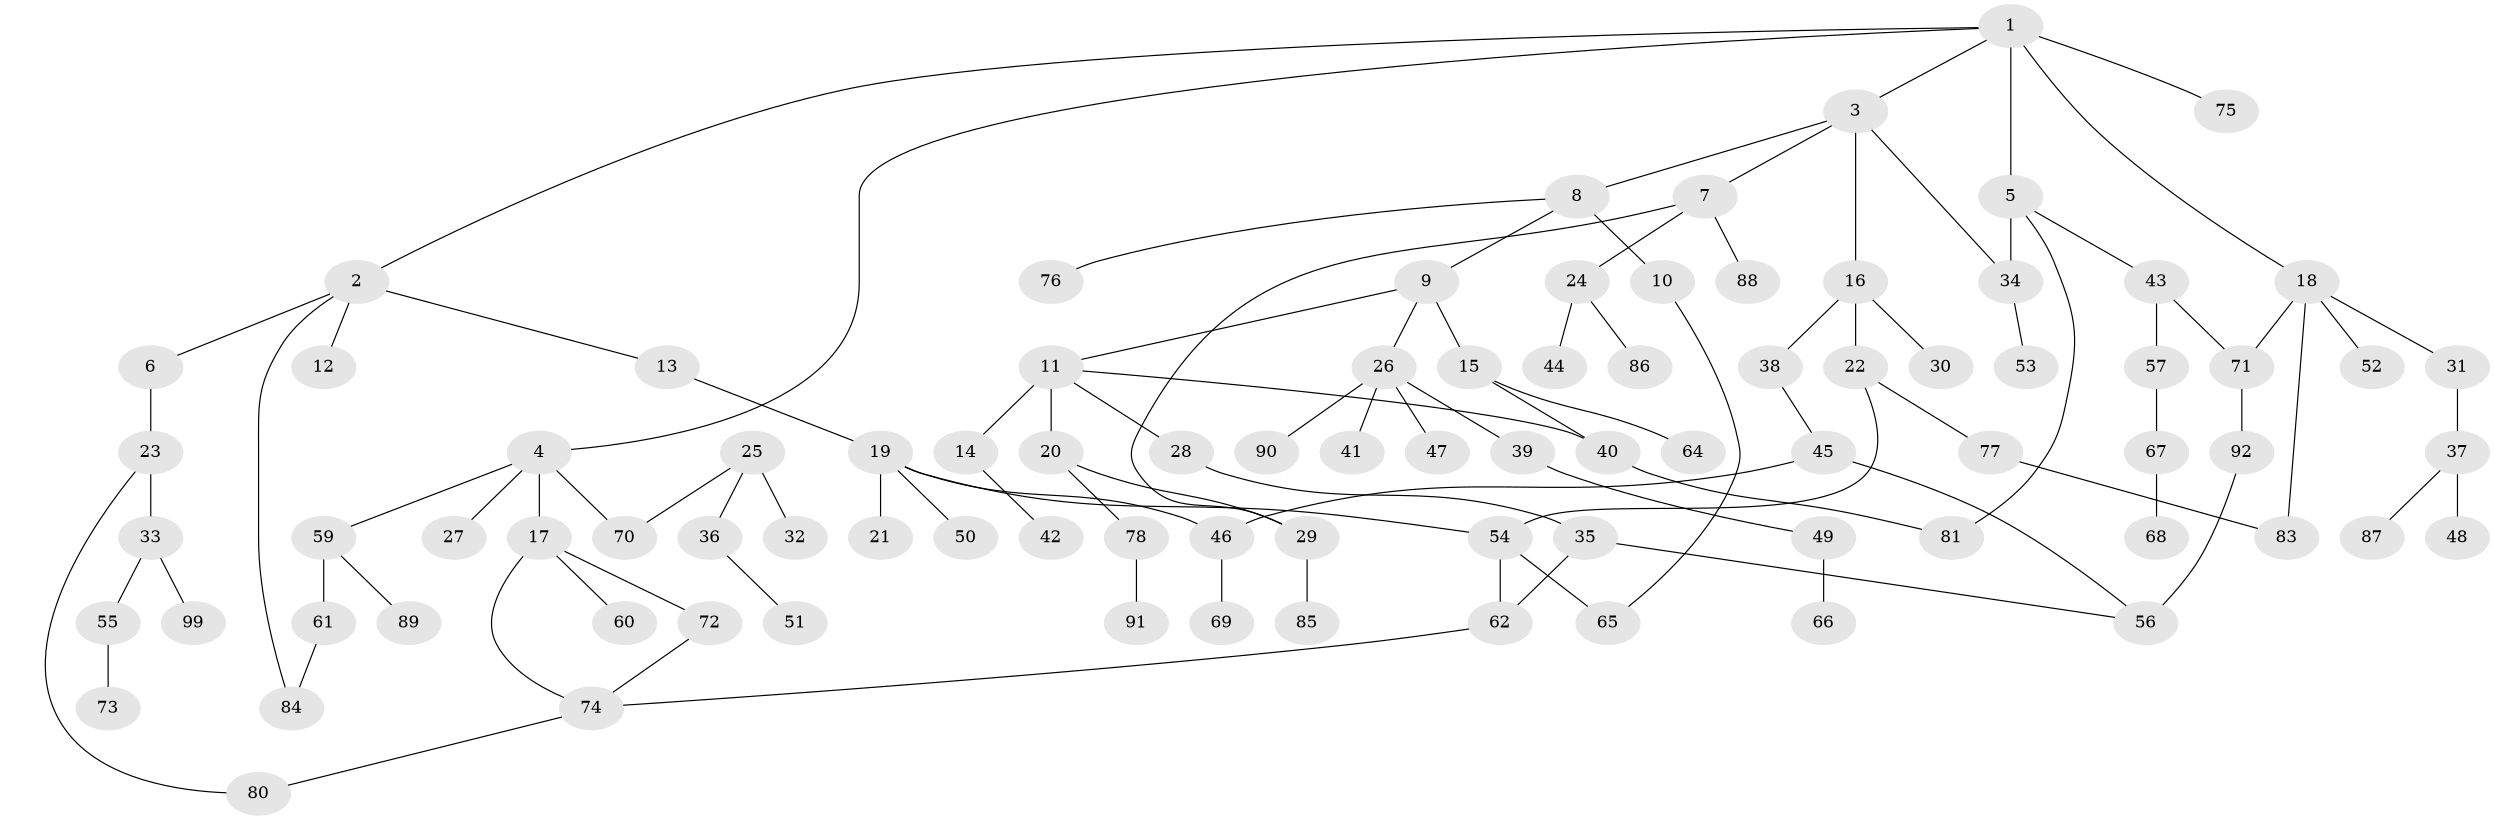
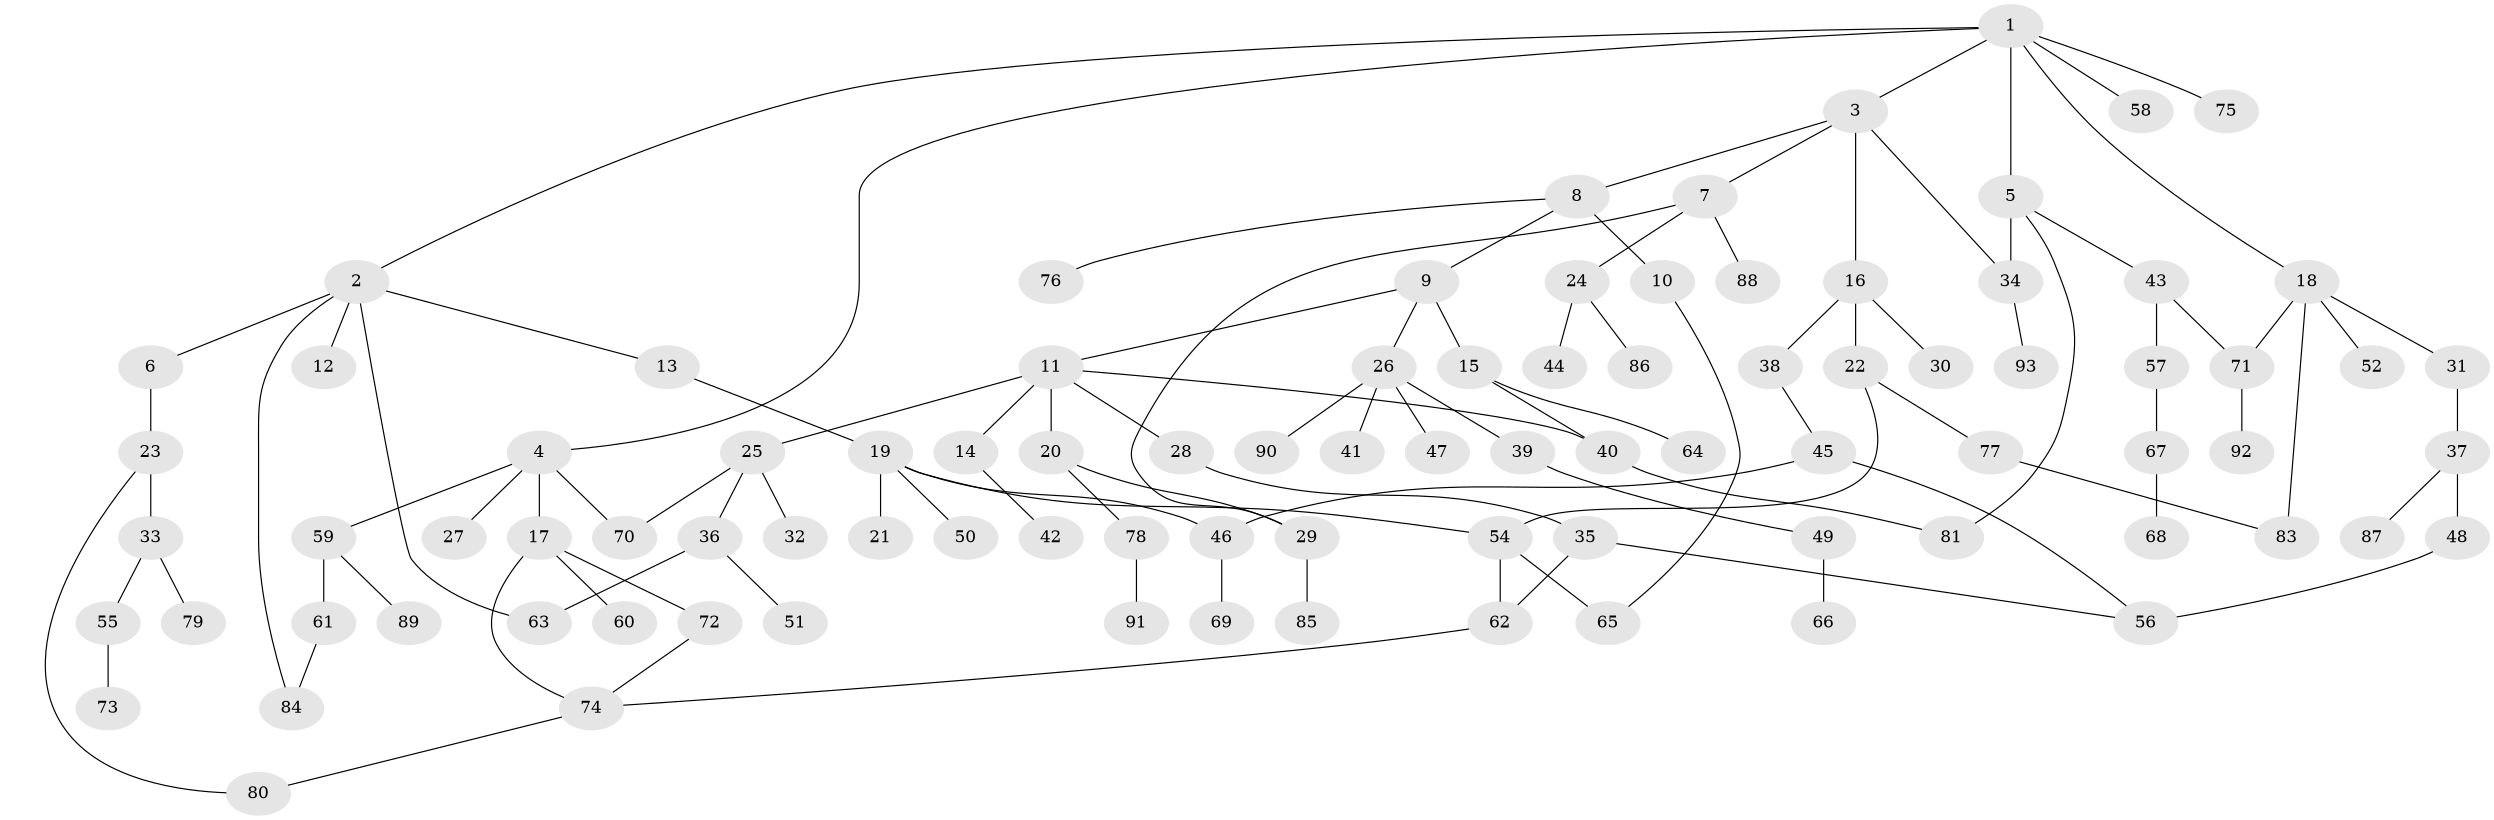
node "58": added
node "53": label "53" -> "93"
edge "11" -- "25": added
edge "92" -- "56": now "48" -- "56"
node "99": label "99" -> "79"
node "63": added
